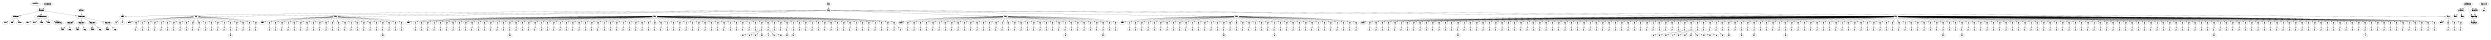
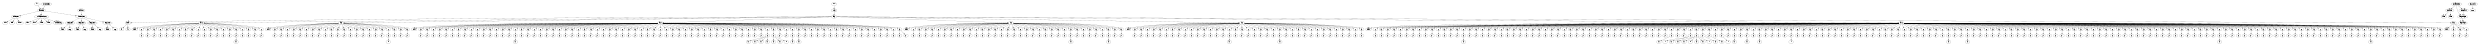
node "teiHeader": label "teiHeader" -> "div"
node "text": added
